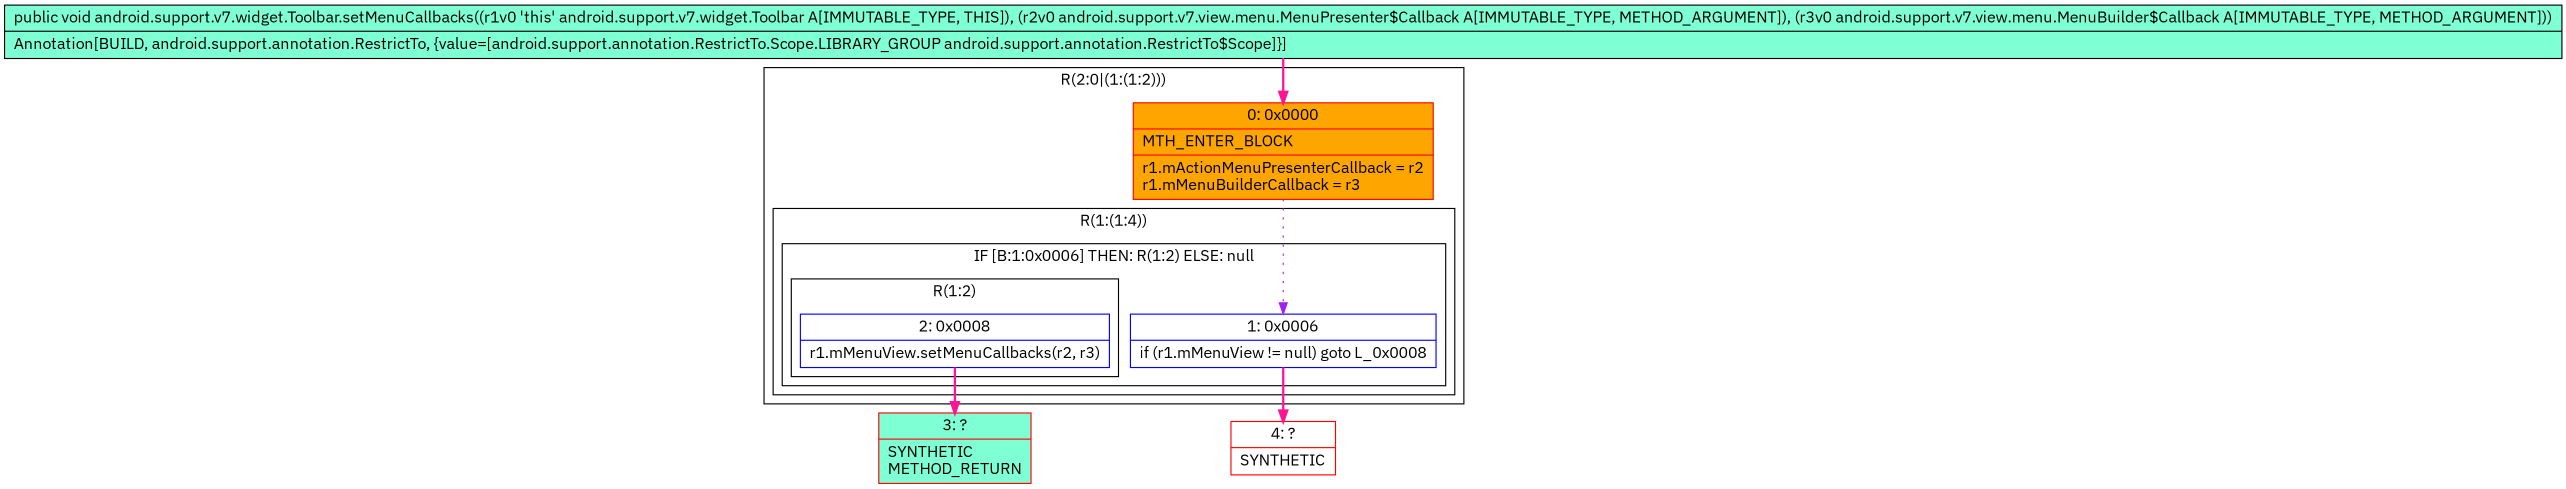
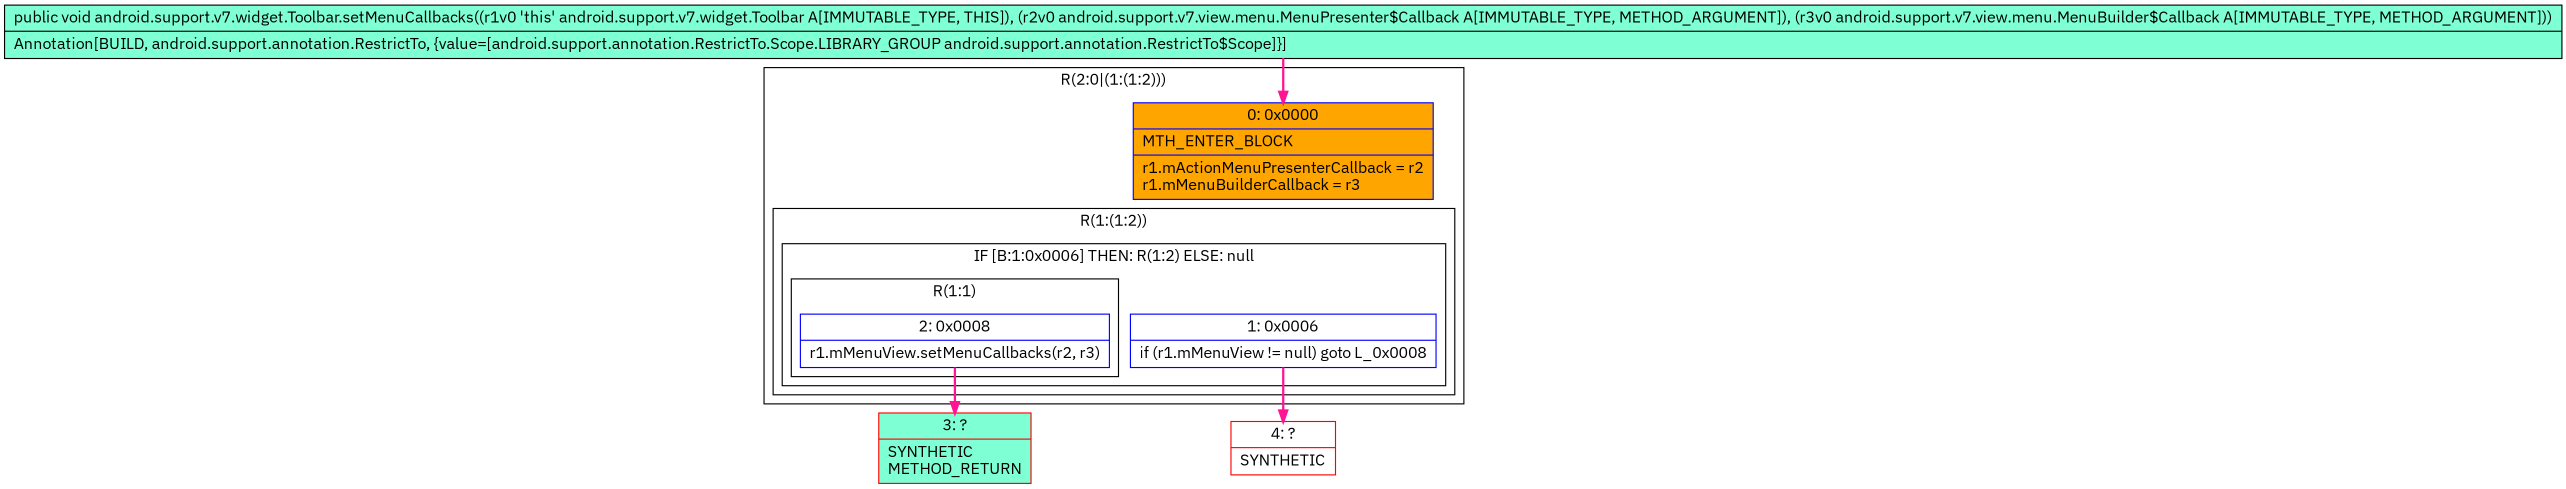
node "0: 0x0000": color red -> blue
cluster "R(1:(1:4))": label "R(1:(1:4))" -> "R(1:(1:2))"
edge "0: 0x0000" -> "1: 0x0006": removed
cluster "R(1:2)": label "R(1:2)" -> "R(1:1)"
